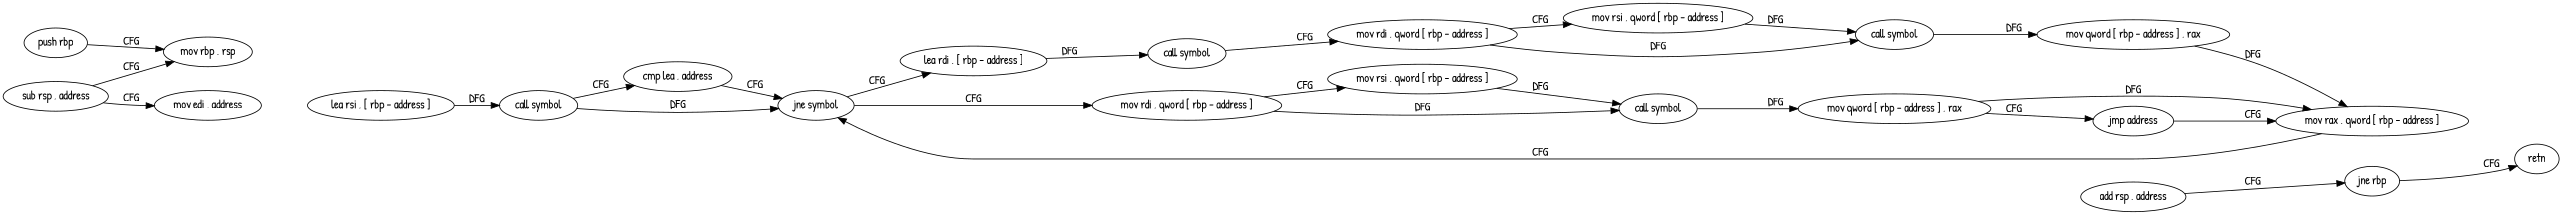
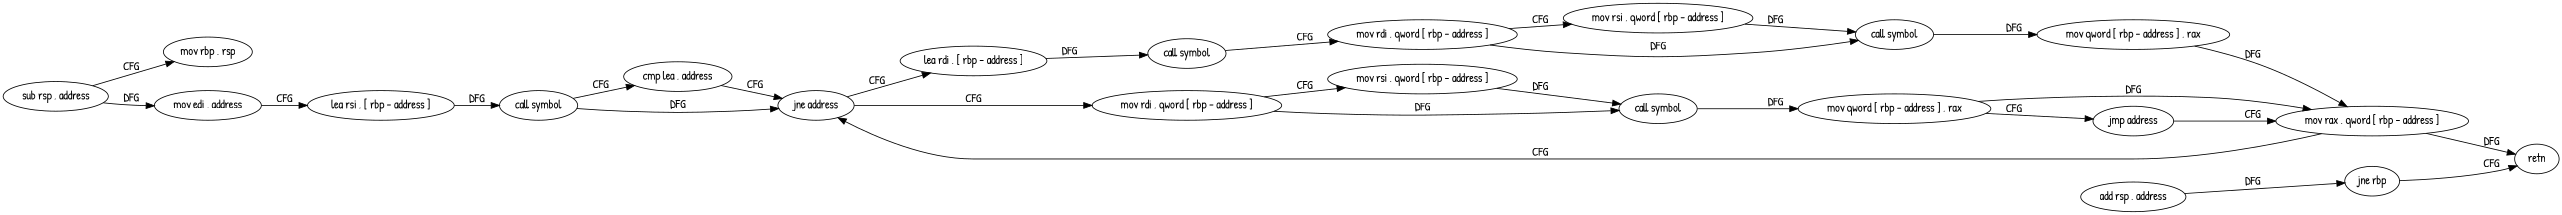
node "push rbp": removed
edge "sub rsp , address" -> "mov edi , address": label "CFG" -> "DFG"
edge "mov edi , address" -> "lea rsi , [ rbp - address ]": added, label "CFG"
node "jne symbol": label "jne symbol" -> "jne address"
edge "mov rax , qword [ rbp - address ]" -> "retn": added, label "DFG"
edge "add rsp , address" -> "jne rbp": label "CFG" -> "DFG"
